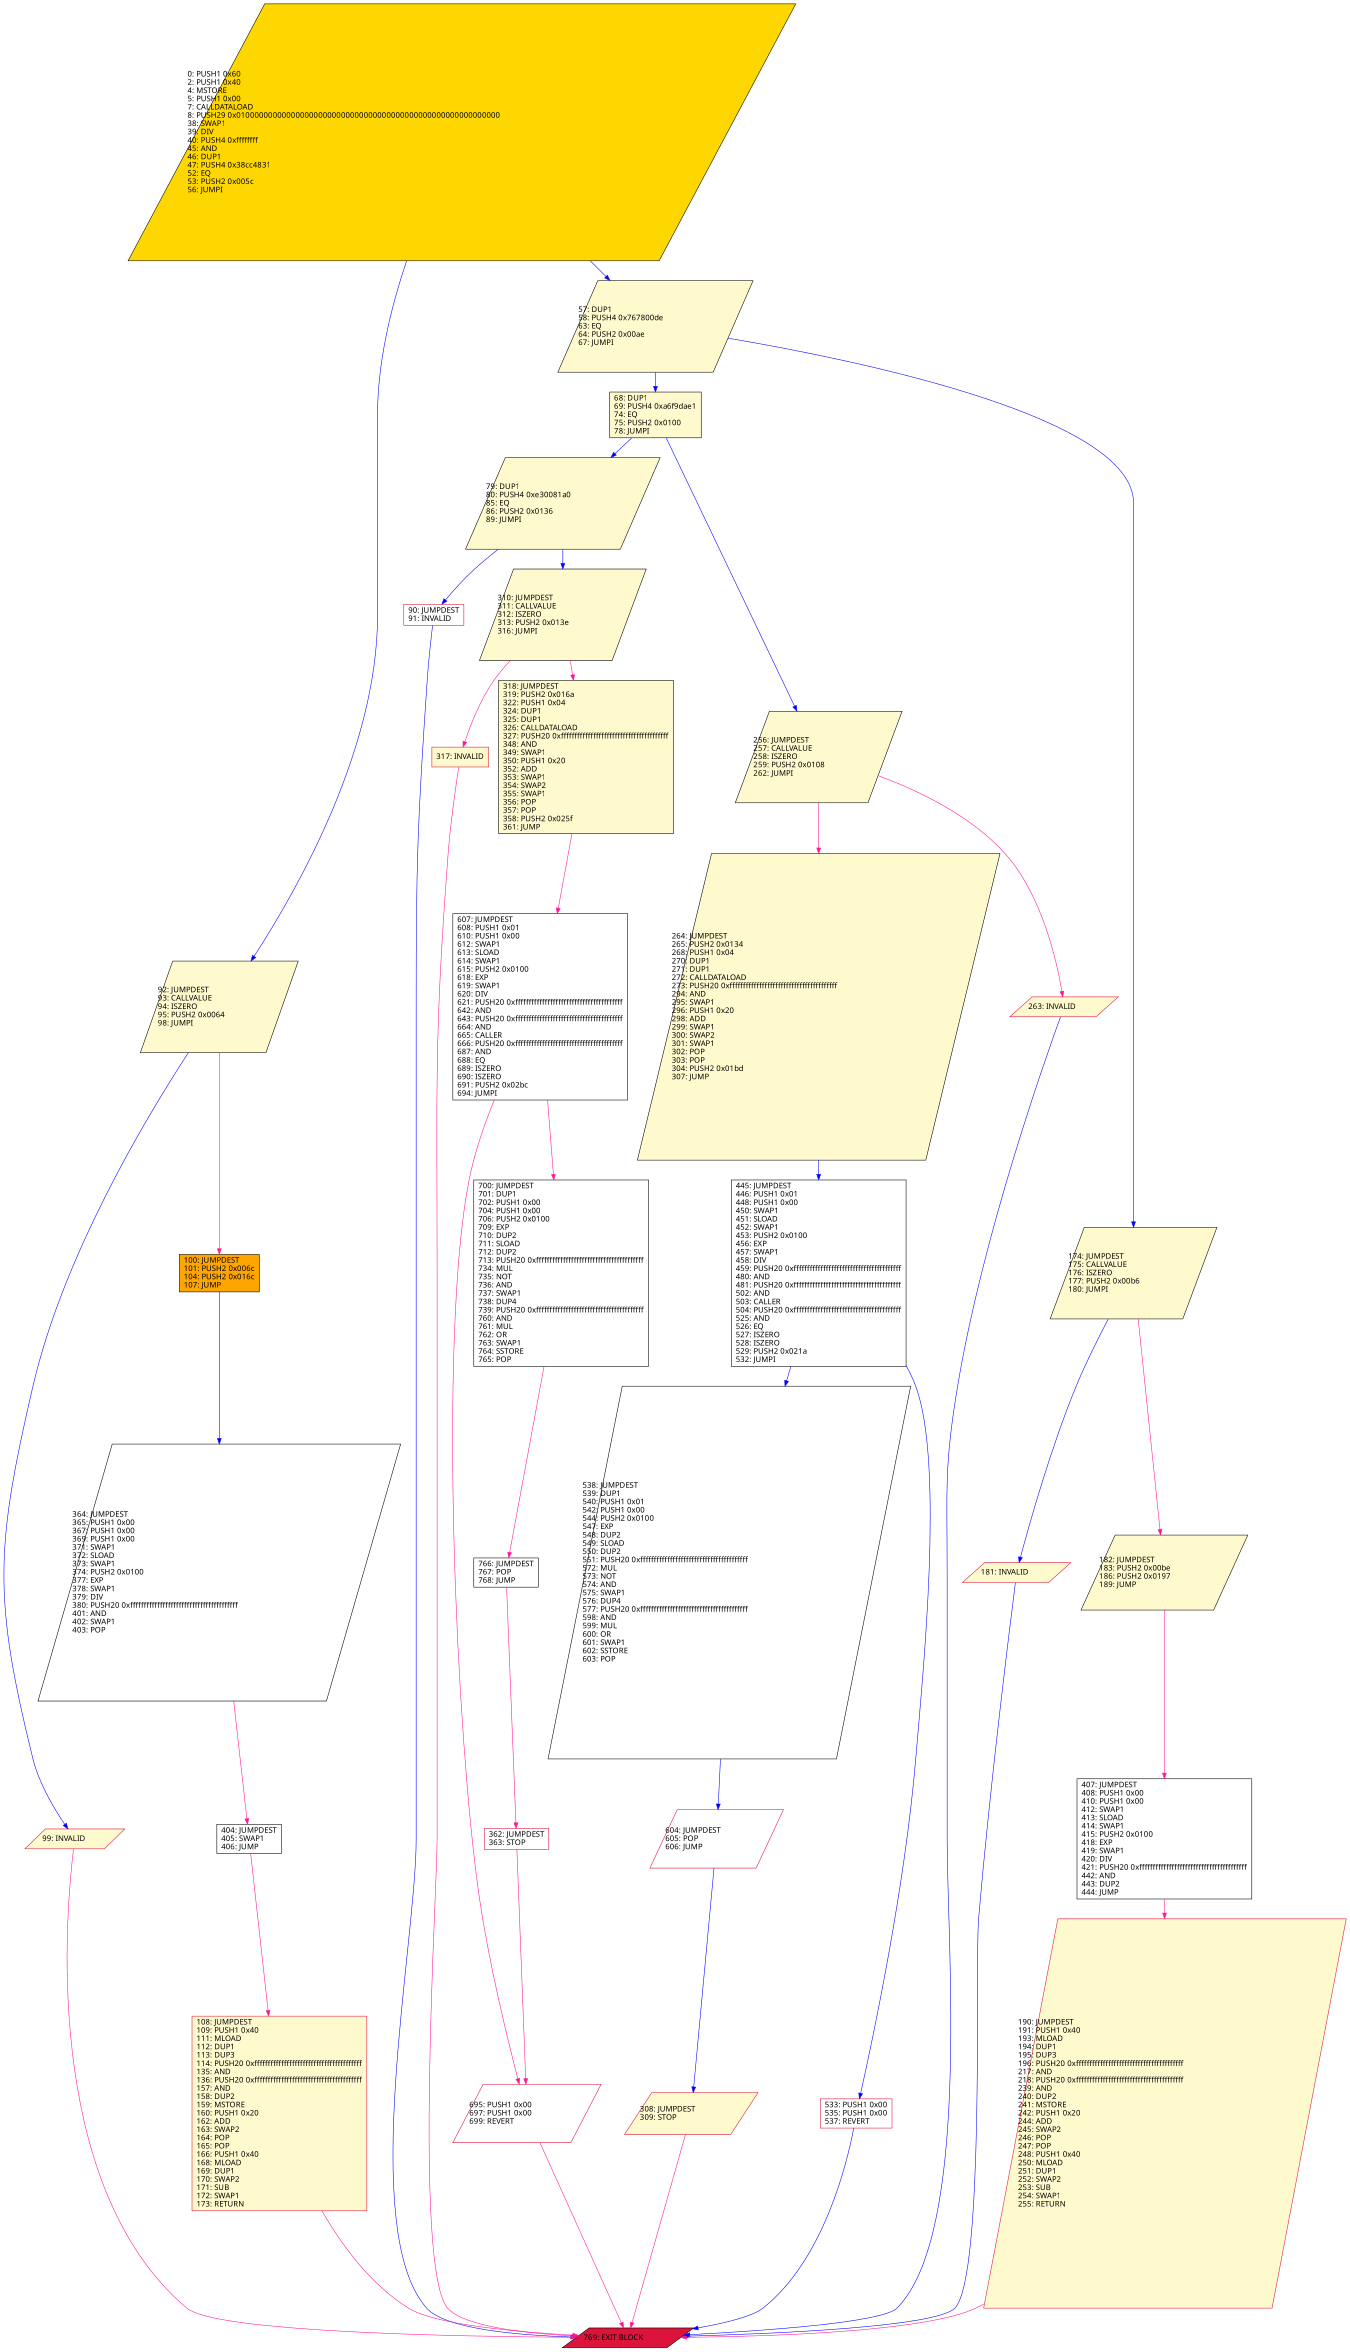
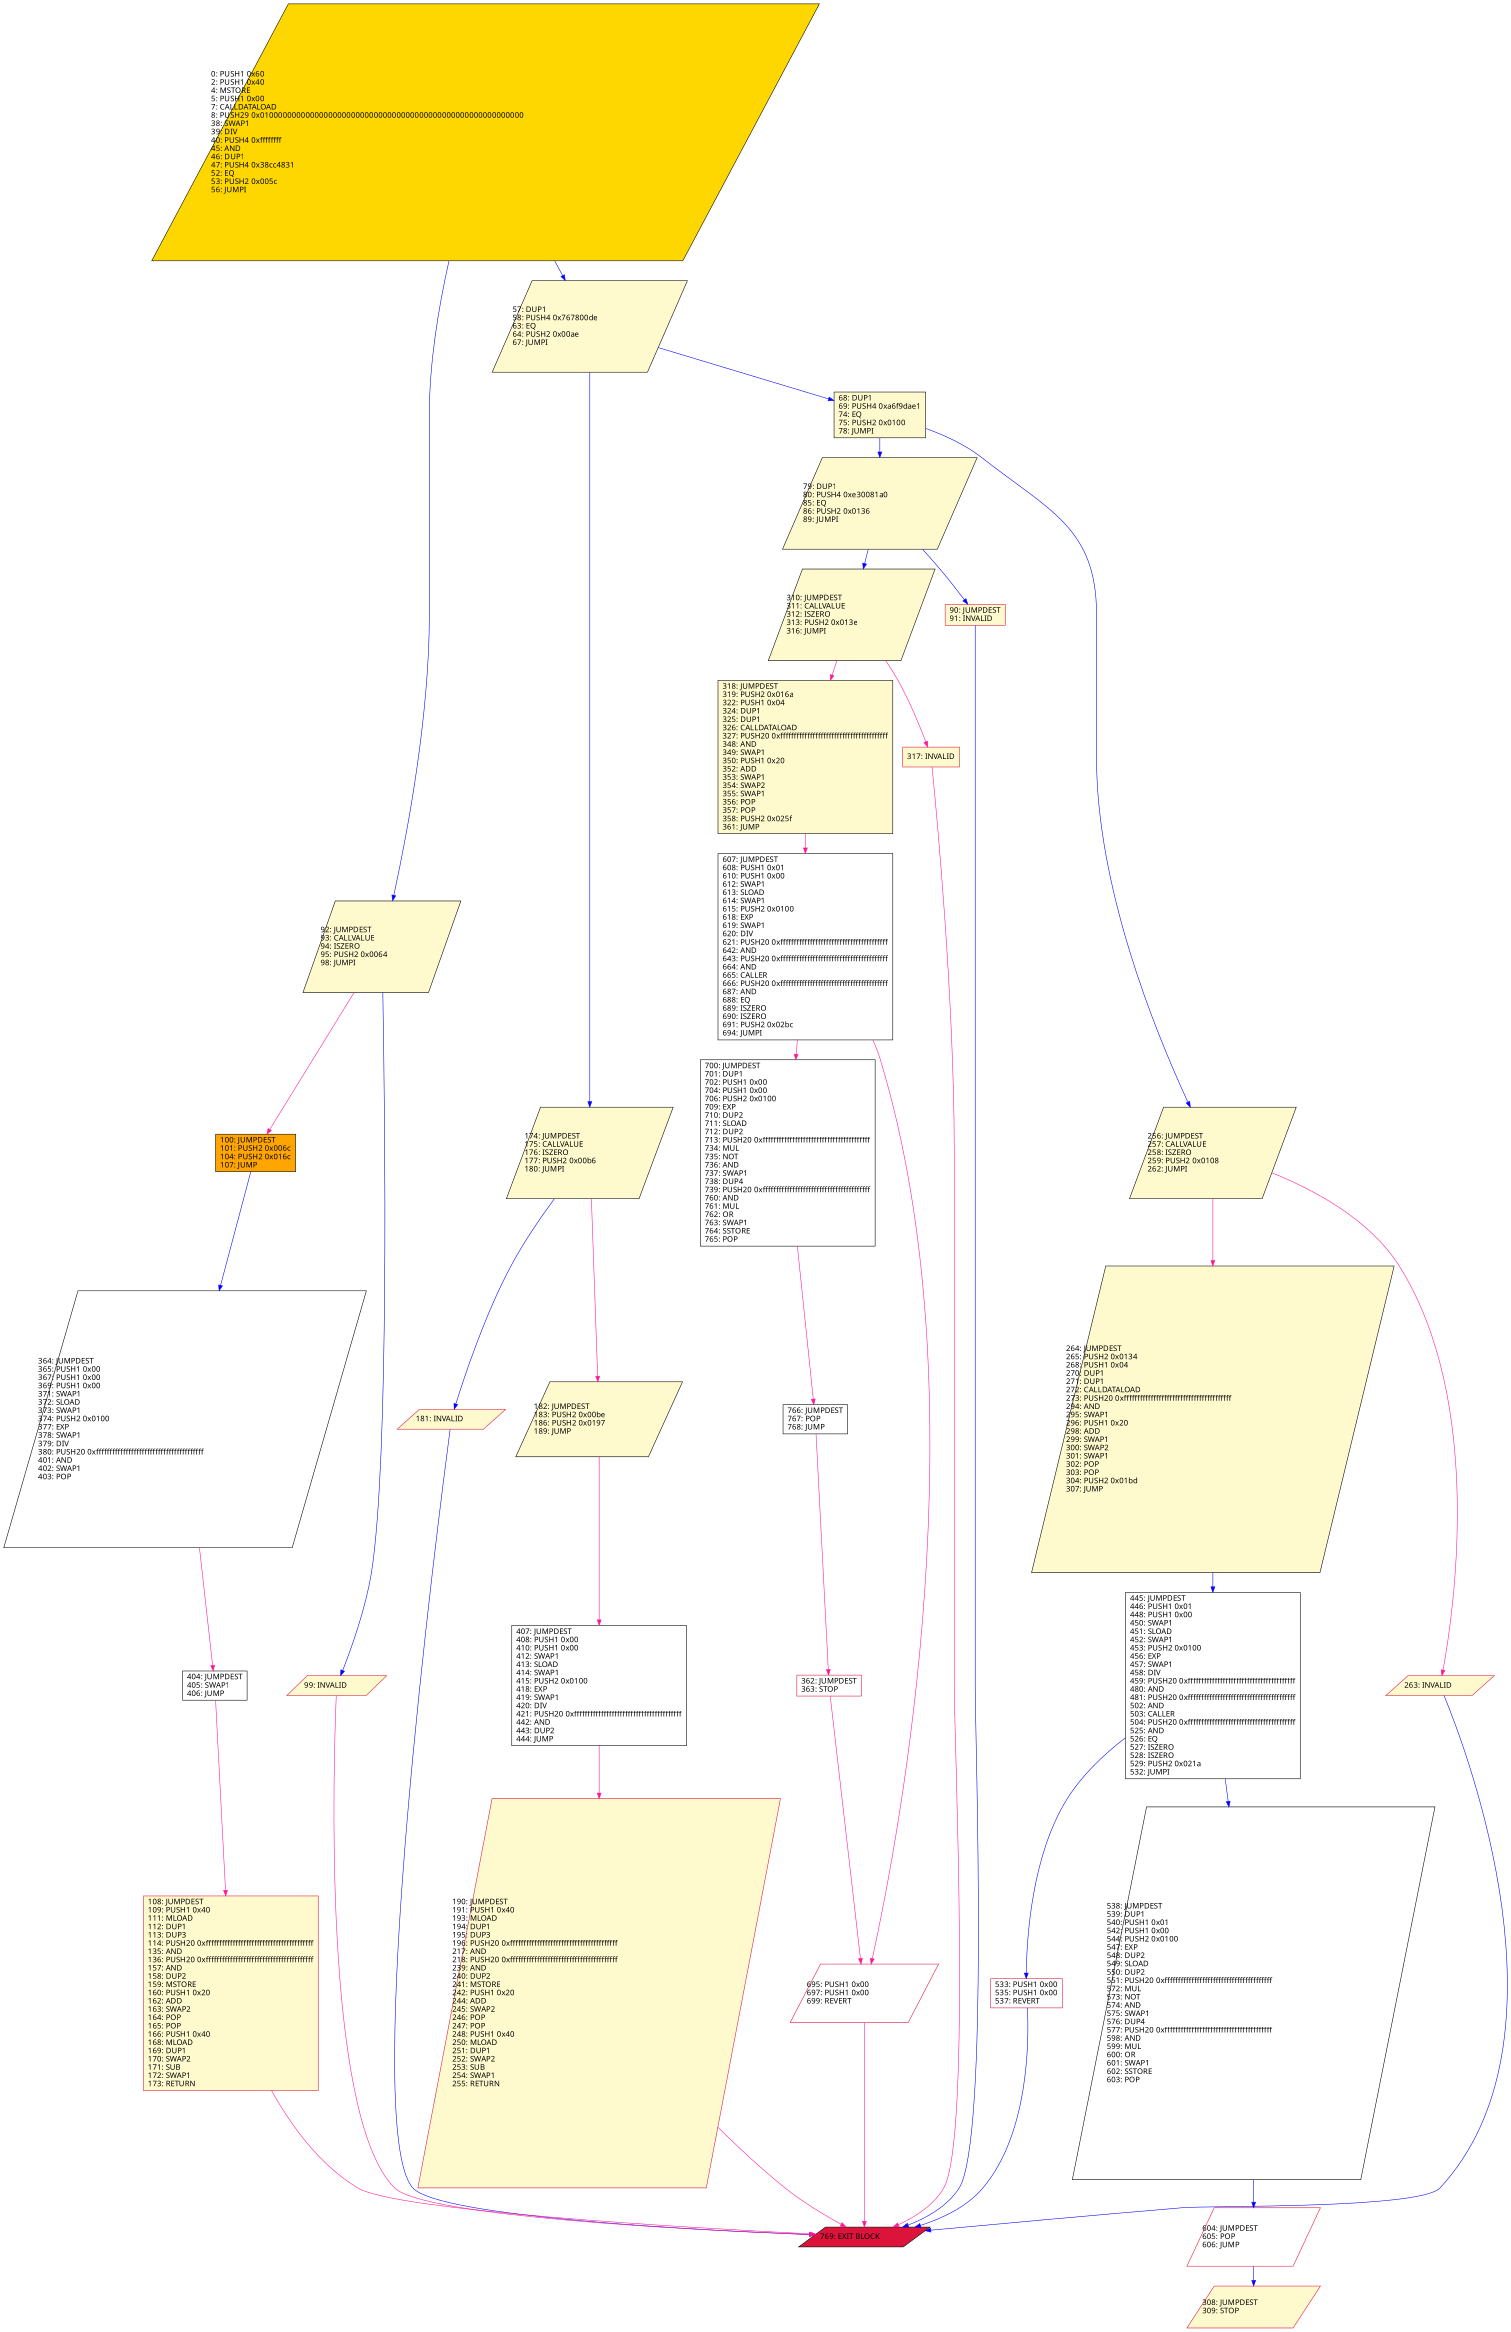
node "90: JUMPDEST 91: INVALID": fillcolor white -> lemonchiffon
edge "308: JUMPDEST 309: STOP" -> "769: EXIT BLOCK": removed
